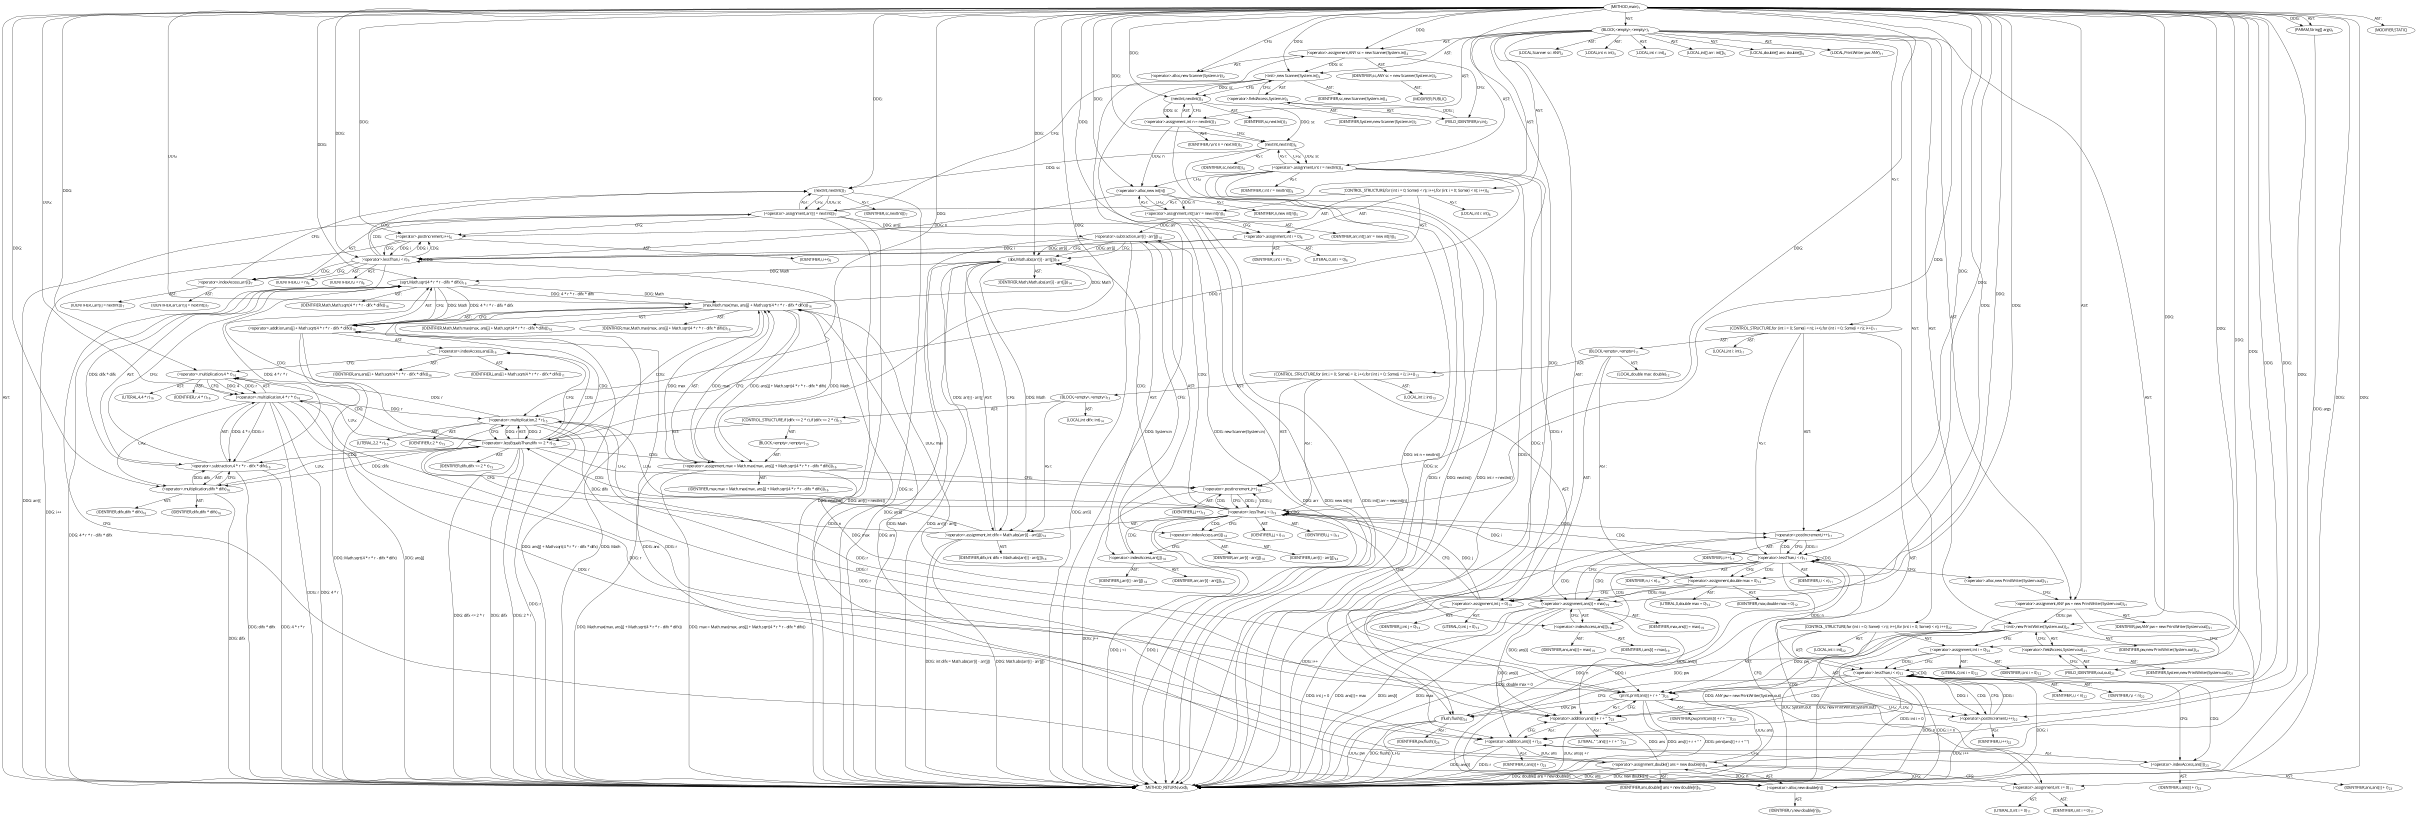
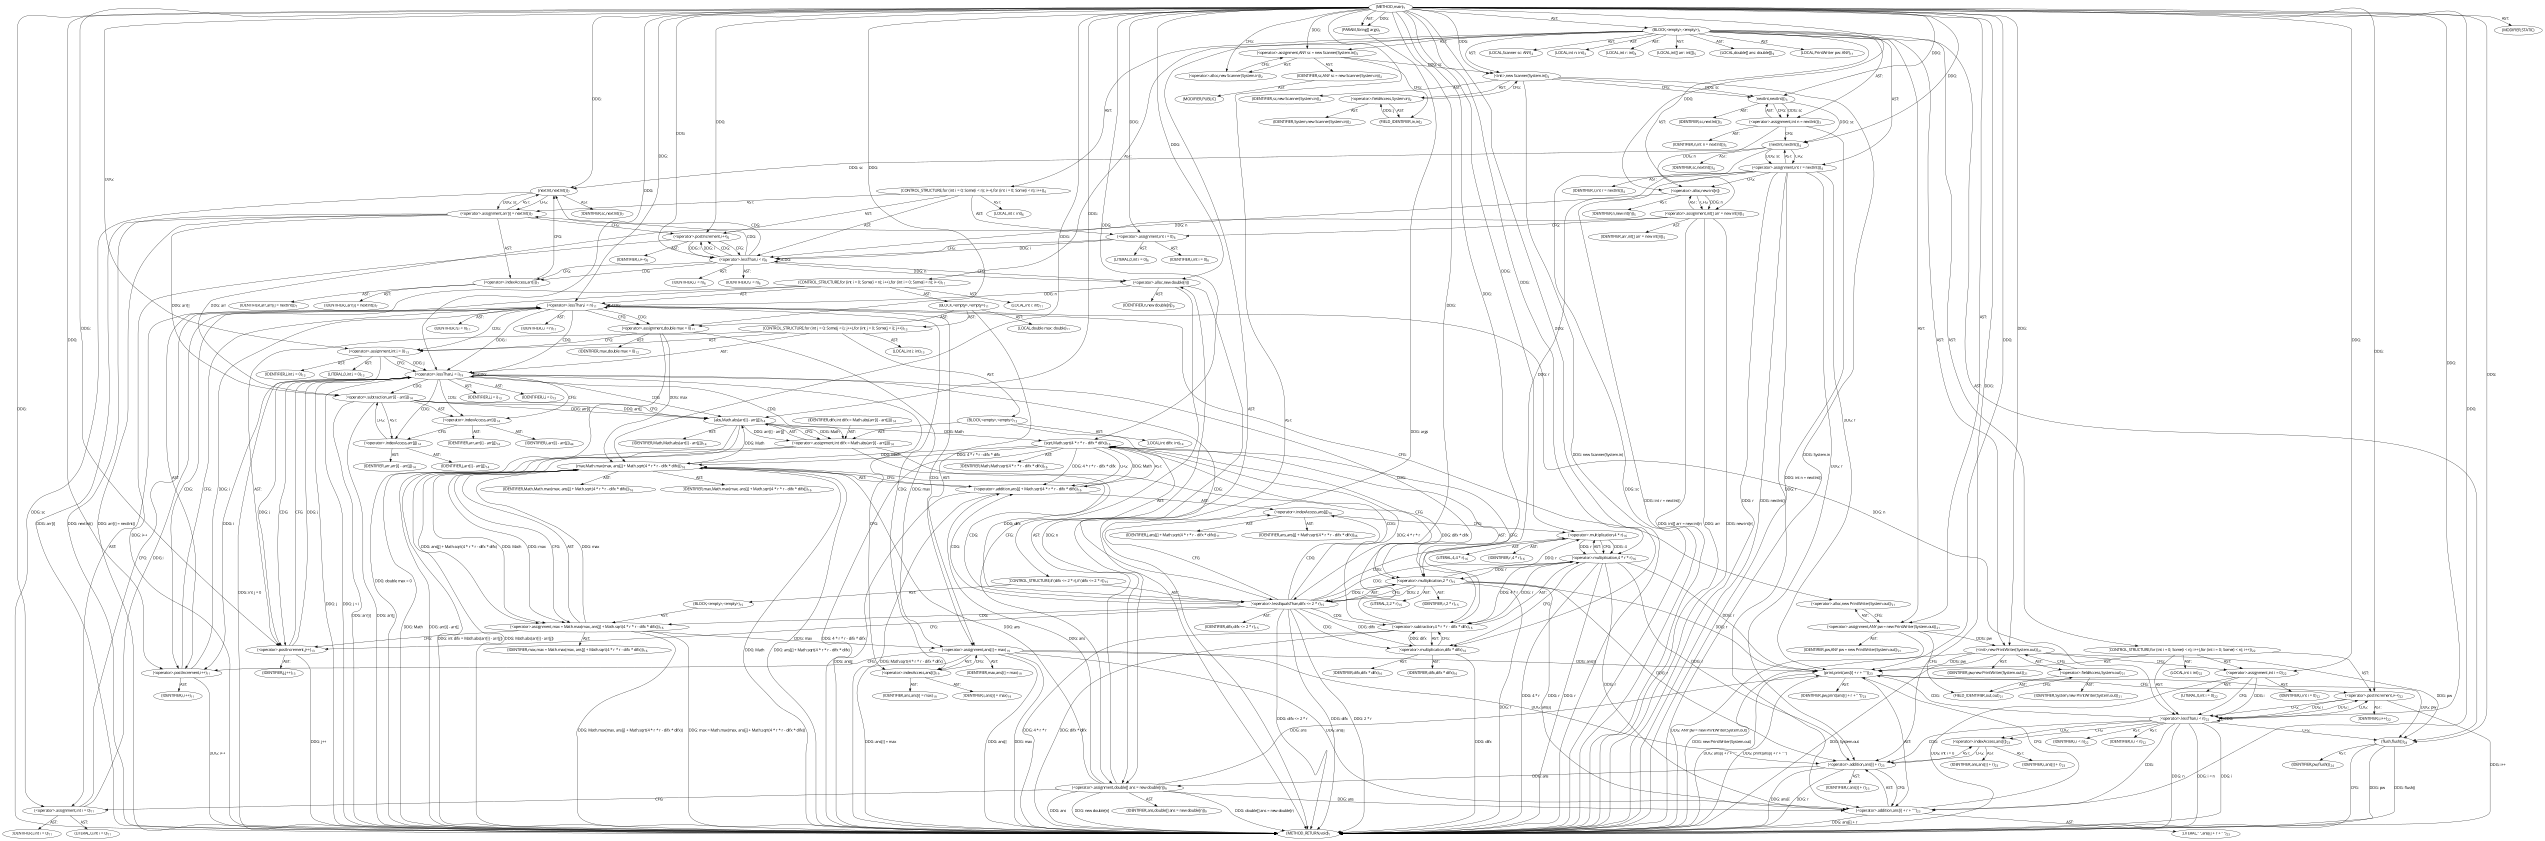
edge "(<operator>.assignment,arr[i] = nextInt())" -> "(<operator>.assignment,ANY sc = new Scanner(System.in))": now "(<operator>.alloc,new Scanner(System.in))" -> "(<operator>.assignment,ANY sc = new Scanner(System.in))"
edge "(METHOD,main)" -> "(<operator>.assignment,ans[i] = max)": removed, label "DDG:"
edge "(<operator>.lessThan,j < i)" -> "(<operator>.assignment,int difx = Math.abs(arr[i] - arr[j]))": label "AST: " -> "CDG: "
edge "(<operator>.assignment,int difx = Math.abs(arr[i] - arr[j]))" -> "(IDENTIFIER,difx,int difx = Math.abs(arr[i] - arr[j]))": reversed
node "(LITERAL,0,double max = 0)": removed
edge "(<operator>.assignment,ANY pw = new PrintWriter(System.out))" -> "(<operator>.alloc,new PrintWriter(System.out))": added, label "AST:"
